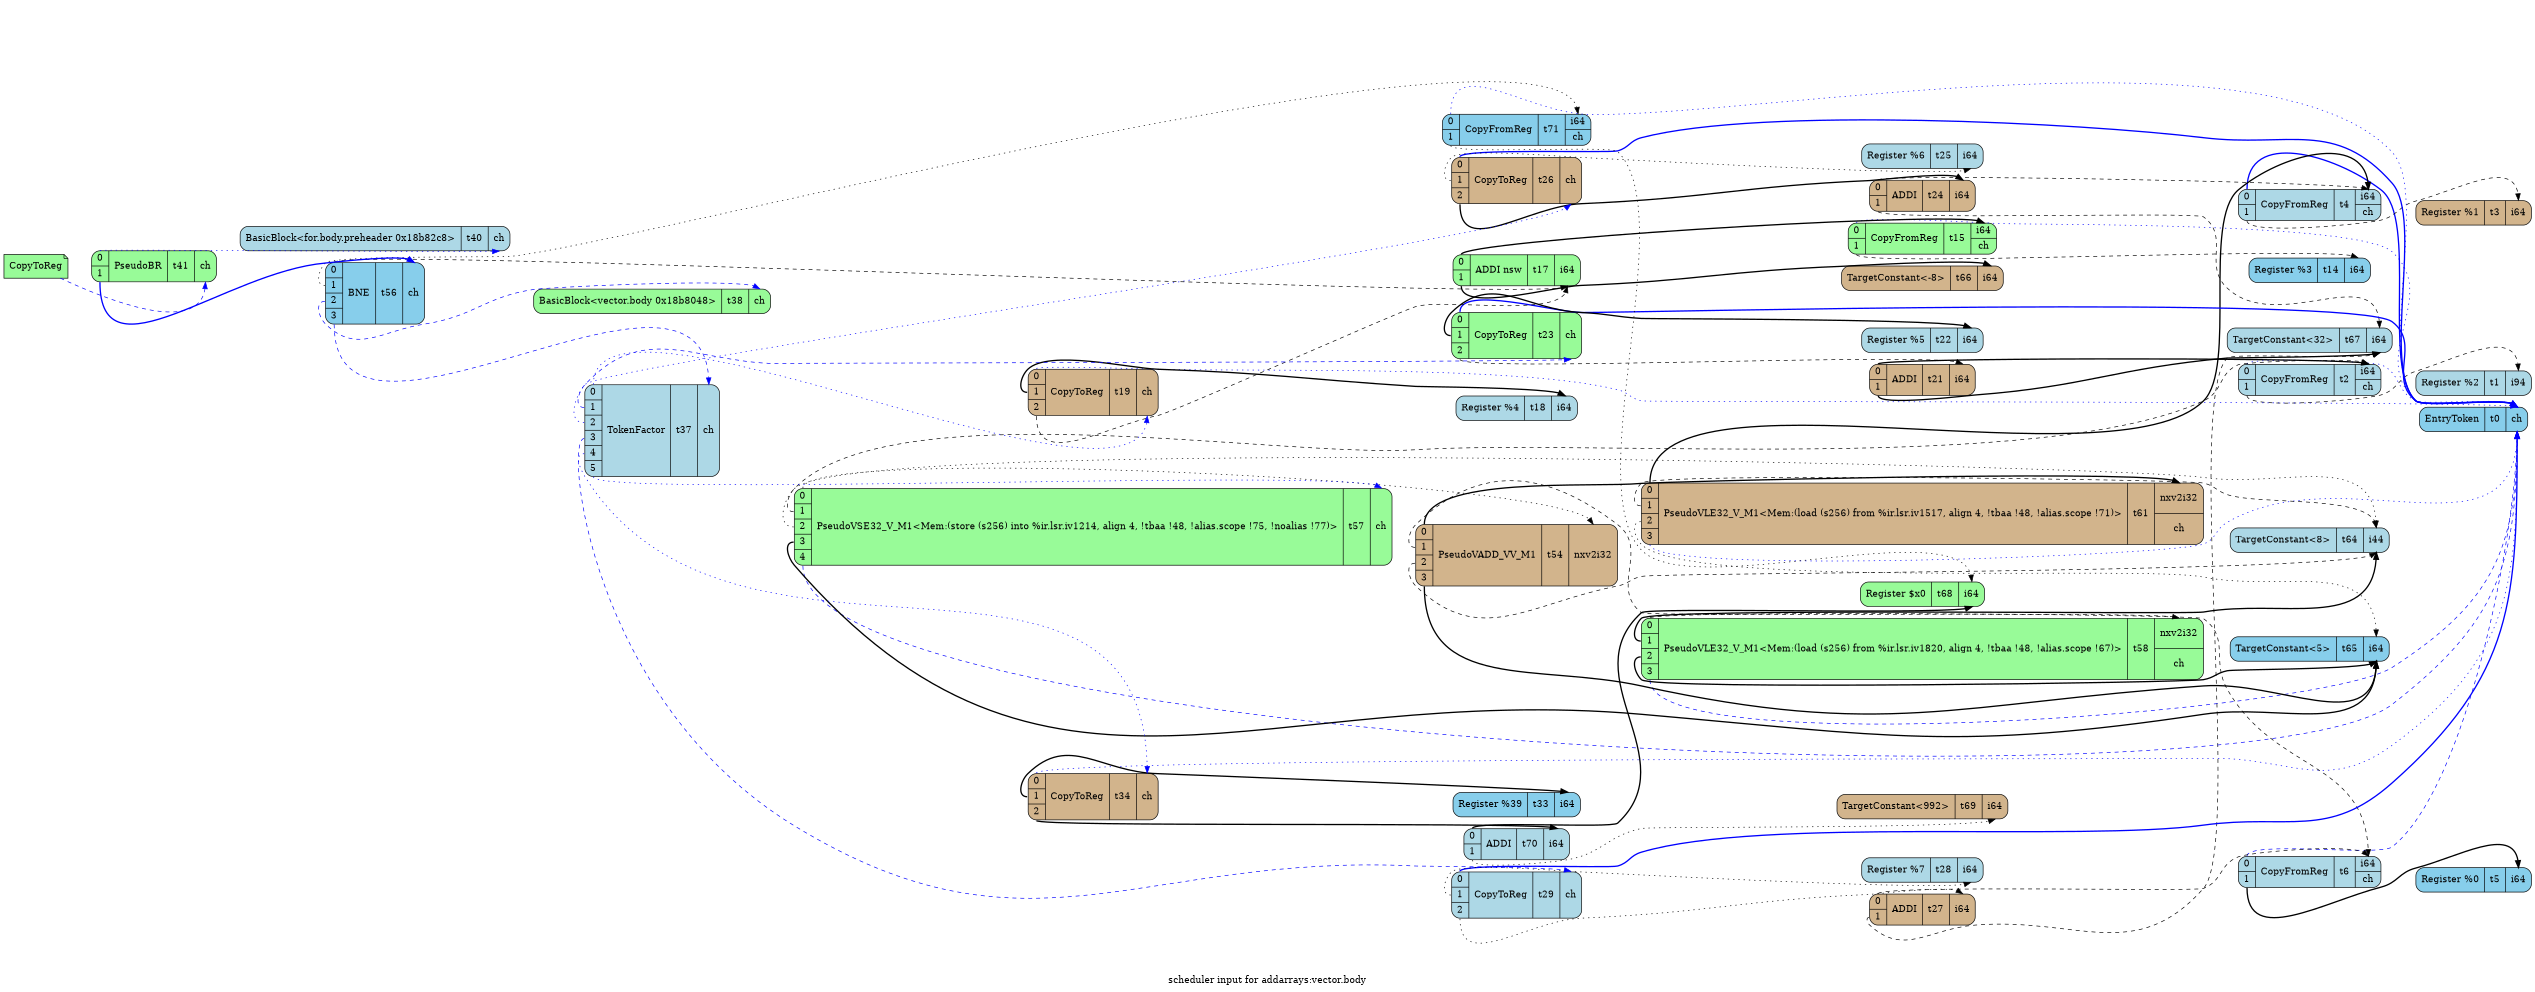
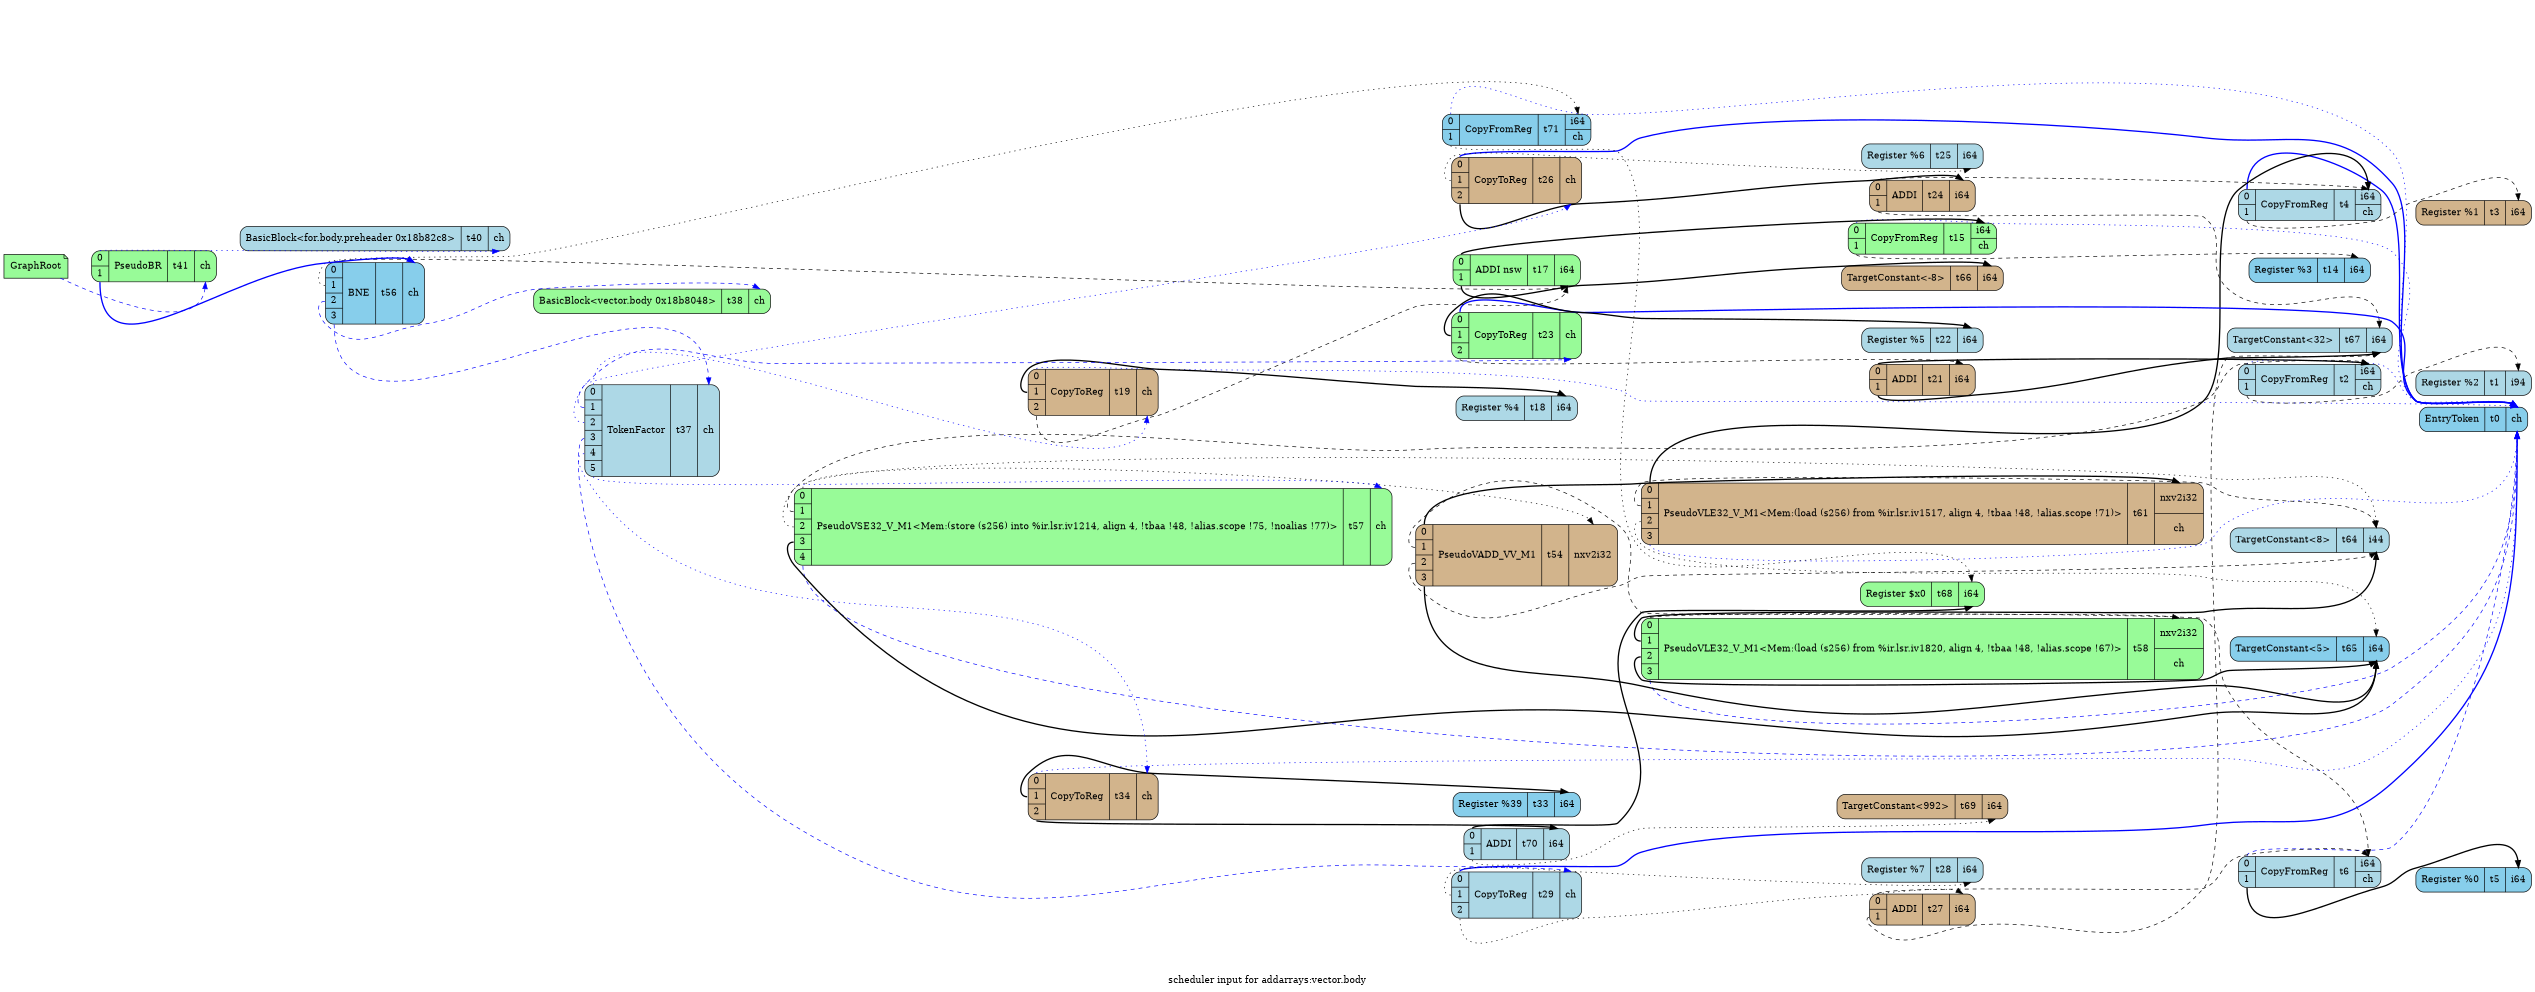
node "CopyToReg": label "CopyToReg" -> "GraphRoot"
